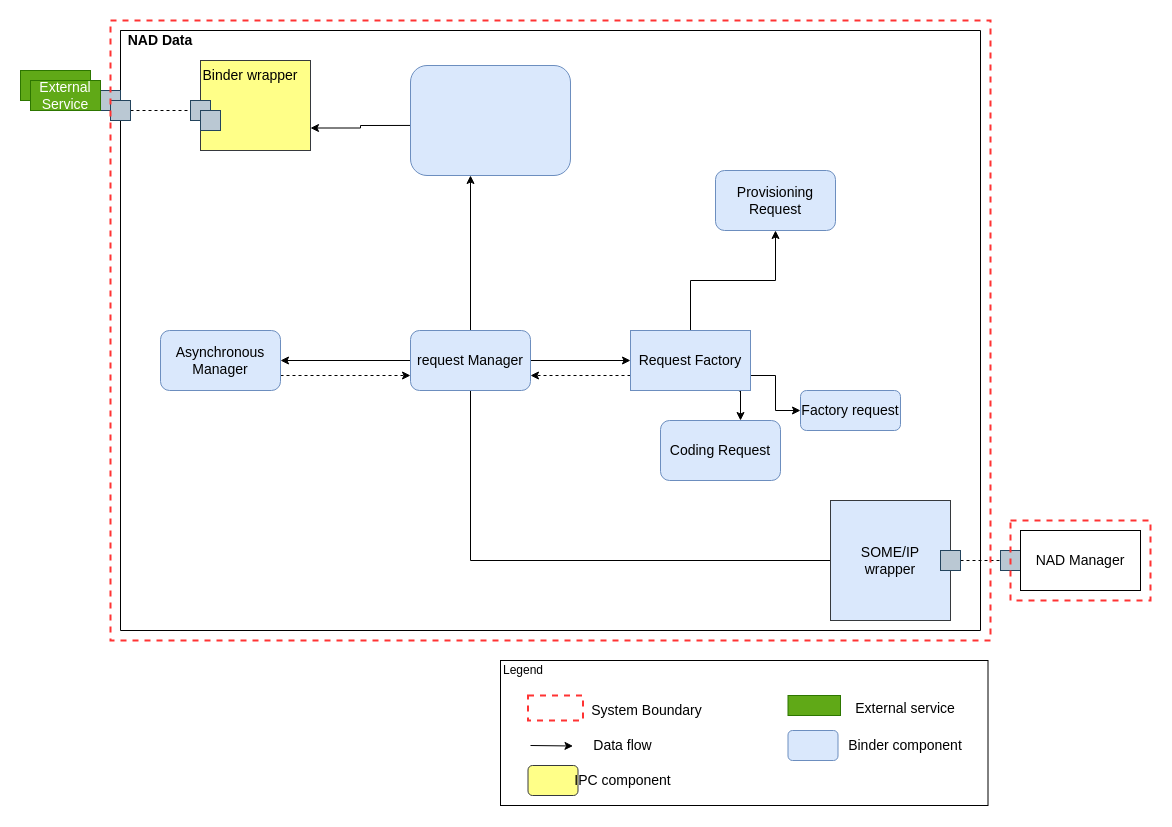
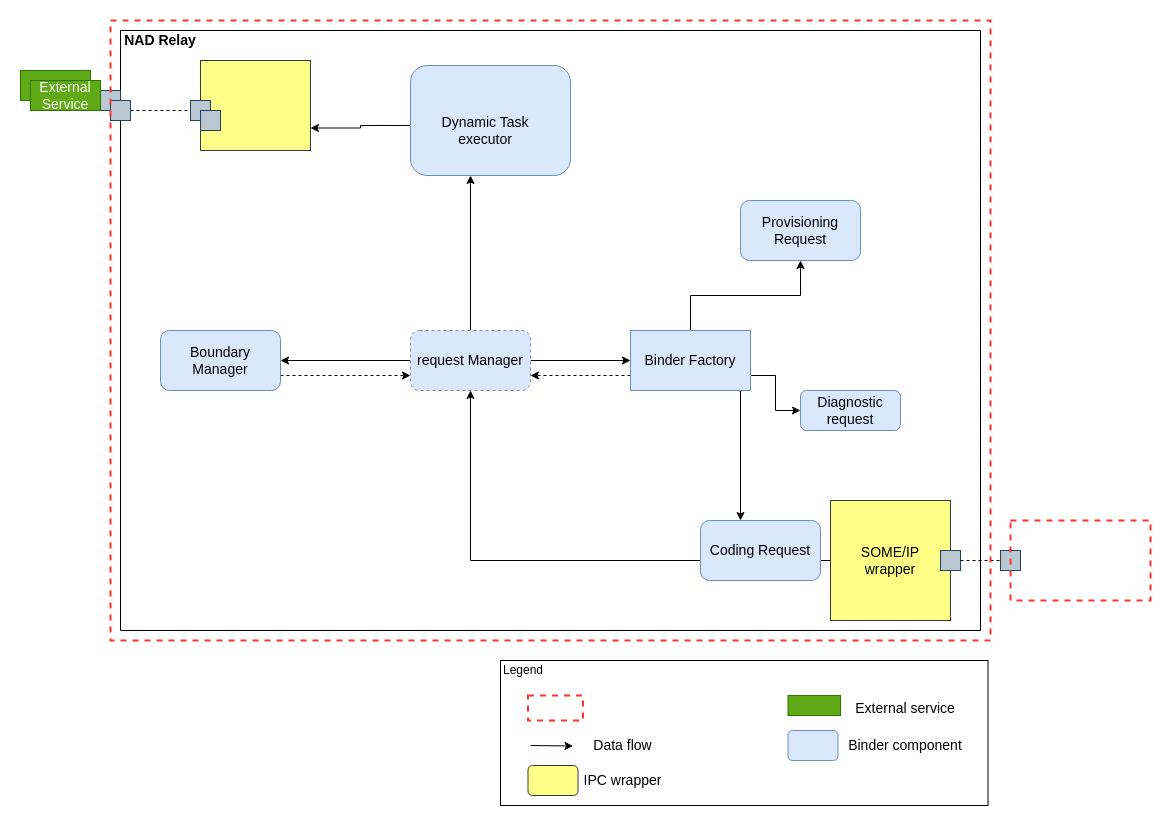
node "NAD Data": label "NAD Data" -> "NAD Relay"
node "Binder wrapper": removed
node "Dynamic Task executor": added
node "Provisioning Request": moved (776, 201) -> (801, 231)
node "Asynchronous Manager": label "Asynchronous Manager" -> "Boundary Manager"
node "request Manager": style solid -> dashed
node "Request Factory": label "Request Factory" -> "Binder Factory"
edge "request Manager" -- "SOME/IP wrapper": arrowhead none -> classic
node "Factory request": label "Factory request" -> "Diagnostic request"
node "Coding Request": moved (721, 451) -> (761, 551)
node "SOME/IP wrapper": fillcolor #dae8fc -> #ffff88
node "NAD Manager": removed
node "System Boundary": removed
node "IPC component": label "IPC component" -> "IPC wrapper"
